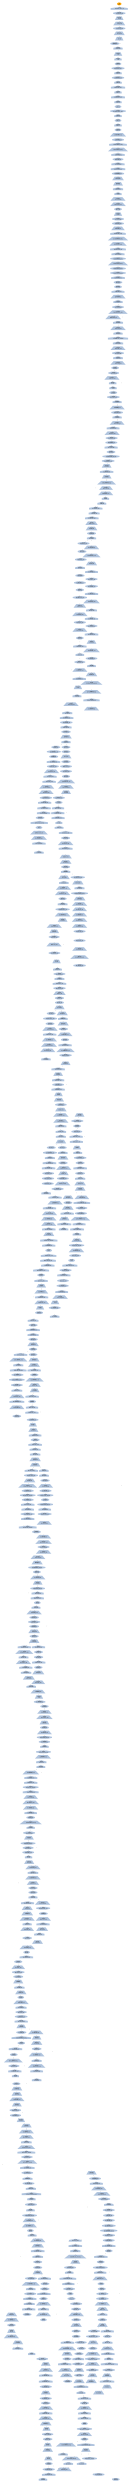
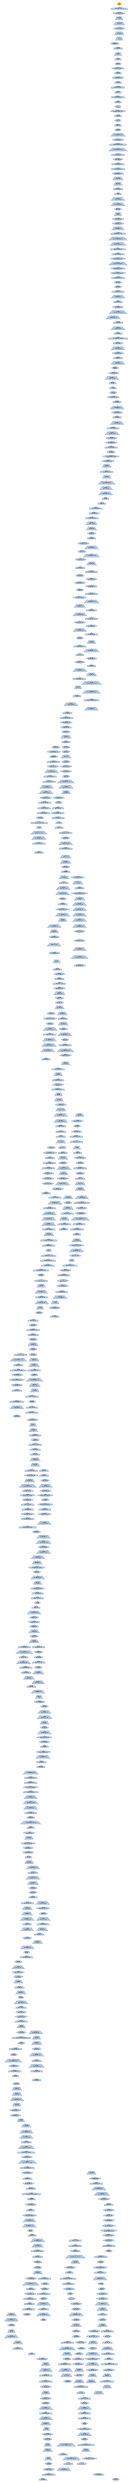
node "0x00688f8f movl 0x44(%esp), %eax": removed
